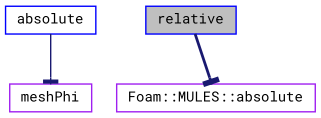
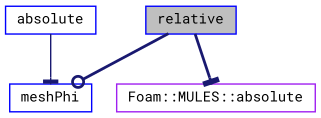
edge "relative" -> "meshPhi": added
node "meshPhi": color purple -> blue
